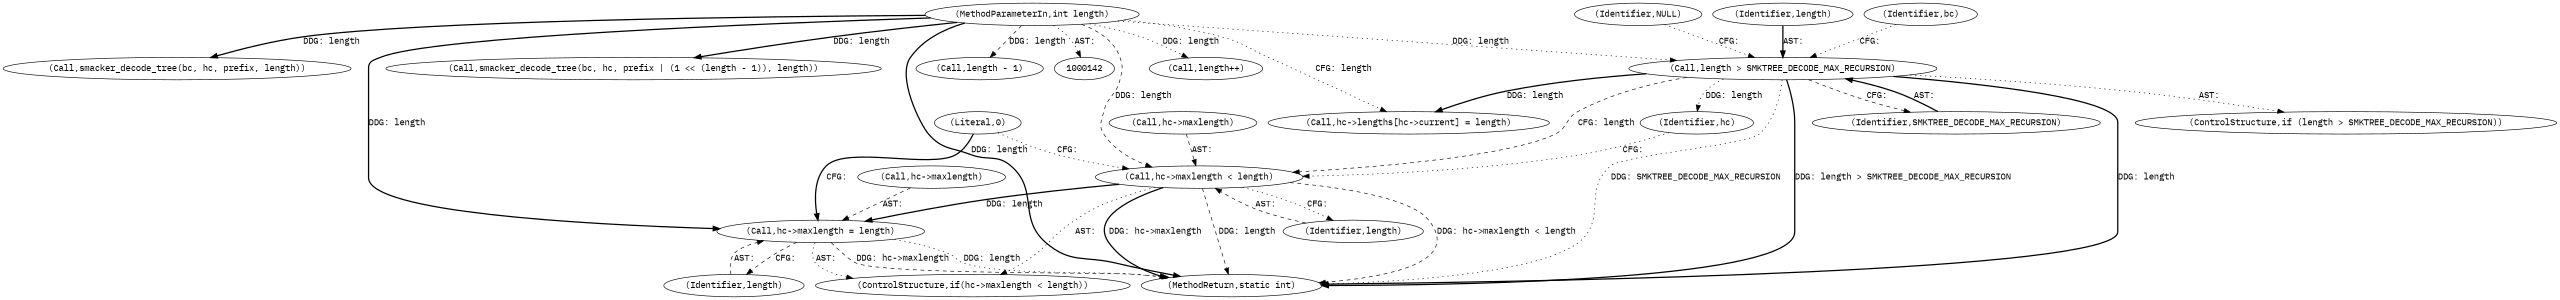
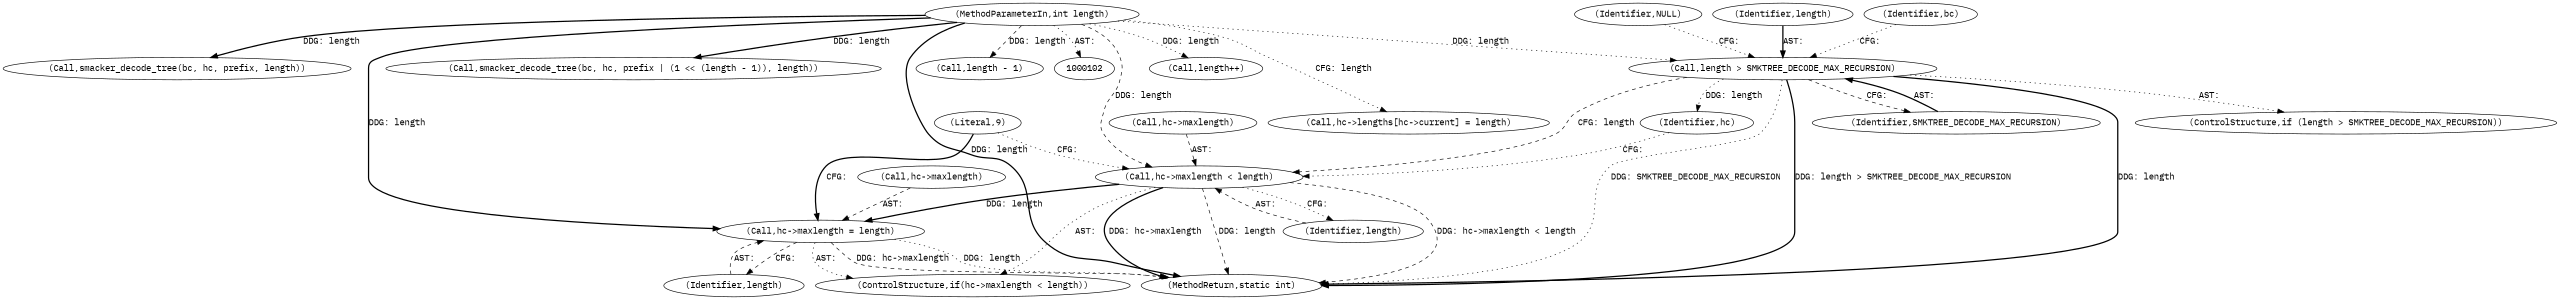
node "1000142": label "1000142" -> "1000102"
edge "(Call,length > SMKTREE_DECODE_MAX_RECURSION)" -> "(Call,hc->lengths[hc->current] = length)": removed, label "DDG: length"
node "(Literal,0)": label "(Literal,0)" -> "(Literal,9)"
